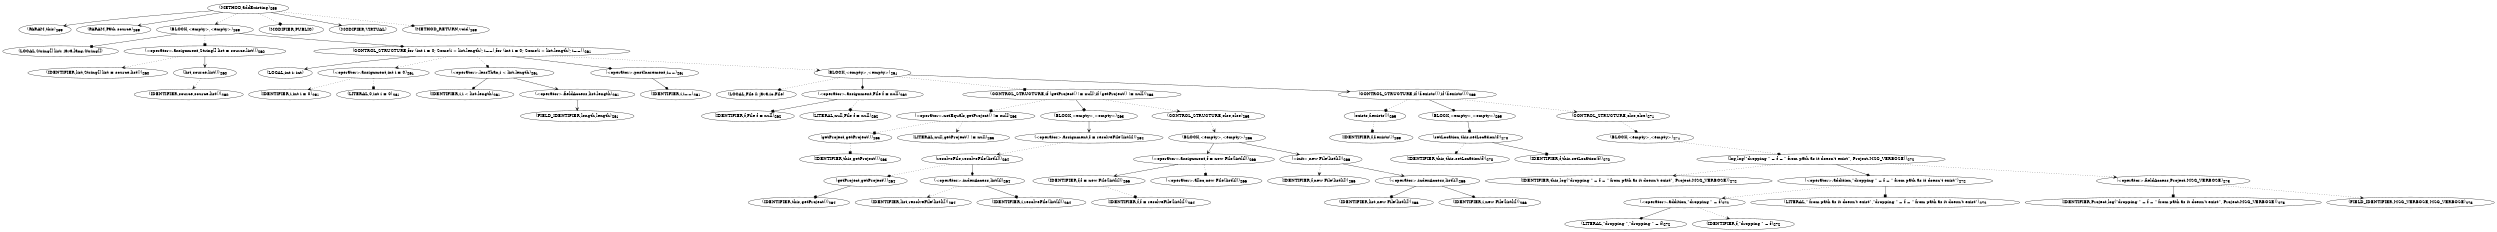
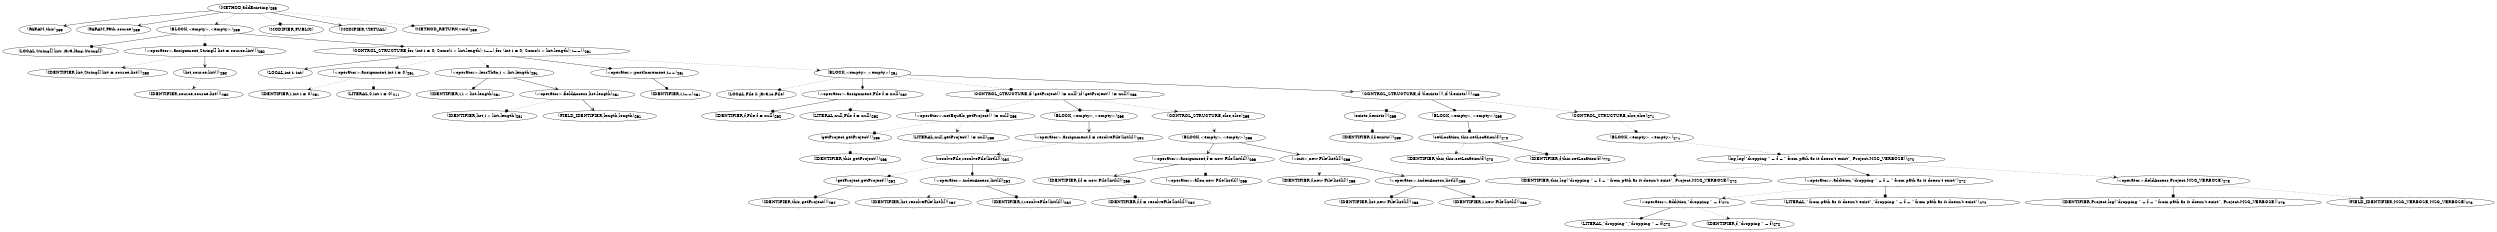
node "(LITERAL,0,int i = 0)": text "261" -> "211"
node "(IDENTIFIER,list,i < list.length)": added
edge "(setLocation,this.setLocation(f))" -> "(IDENTIFIER,this,this.setLocation(f))": arrowhead diamond -> vee
node "(IDENTIFIER,f,this.setLocation(f))": text "270" -> "770"
